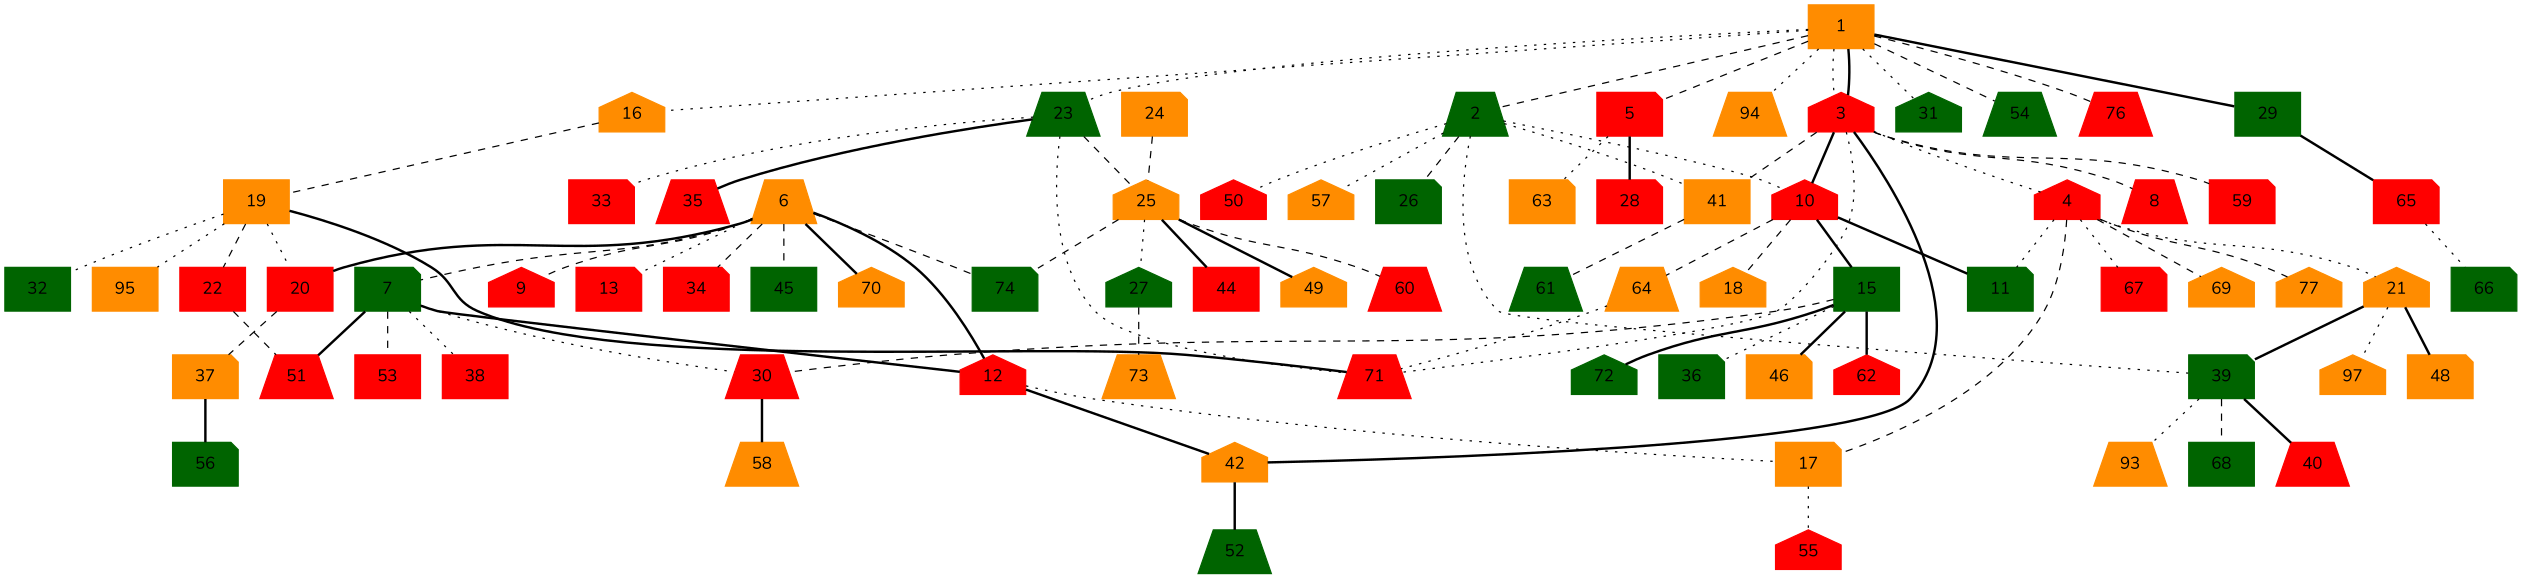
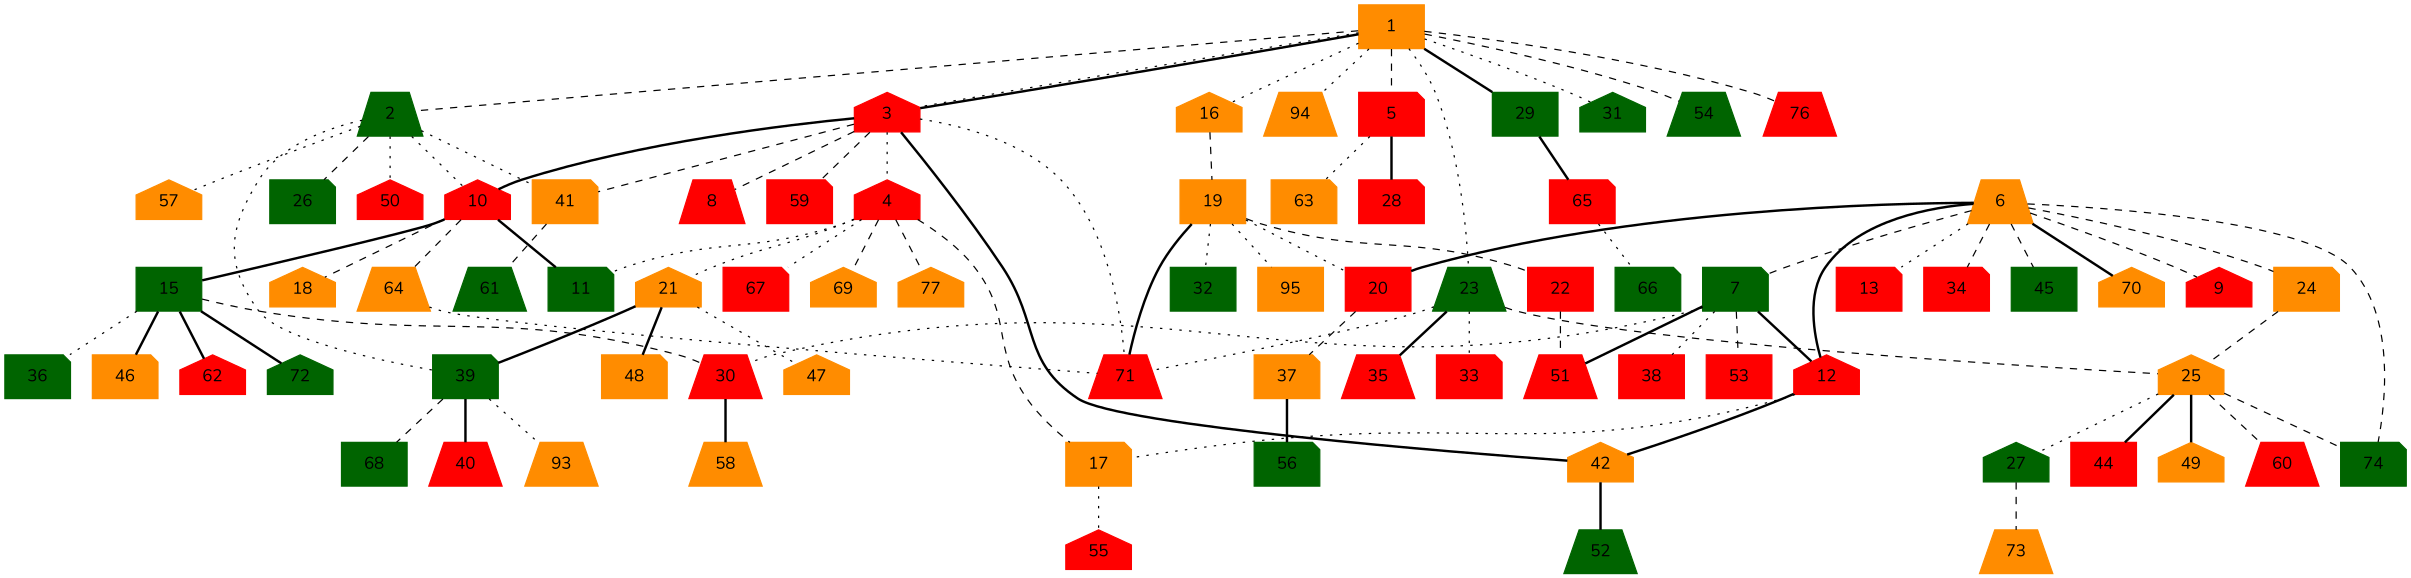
node "41": shape box -> note
edge "6" -- "24": added
node "97": label "97" -> "47"
